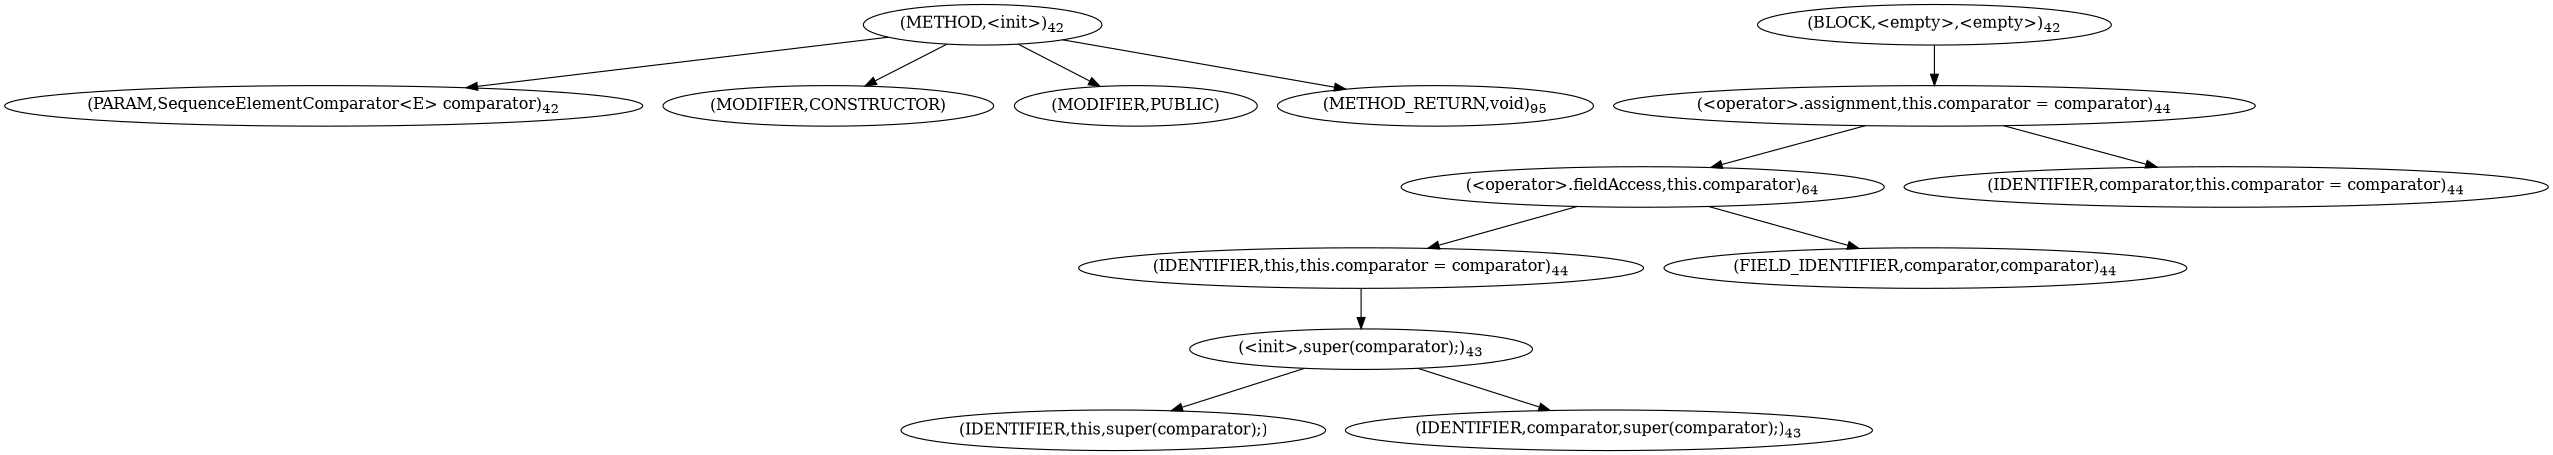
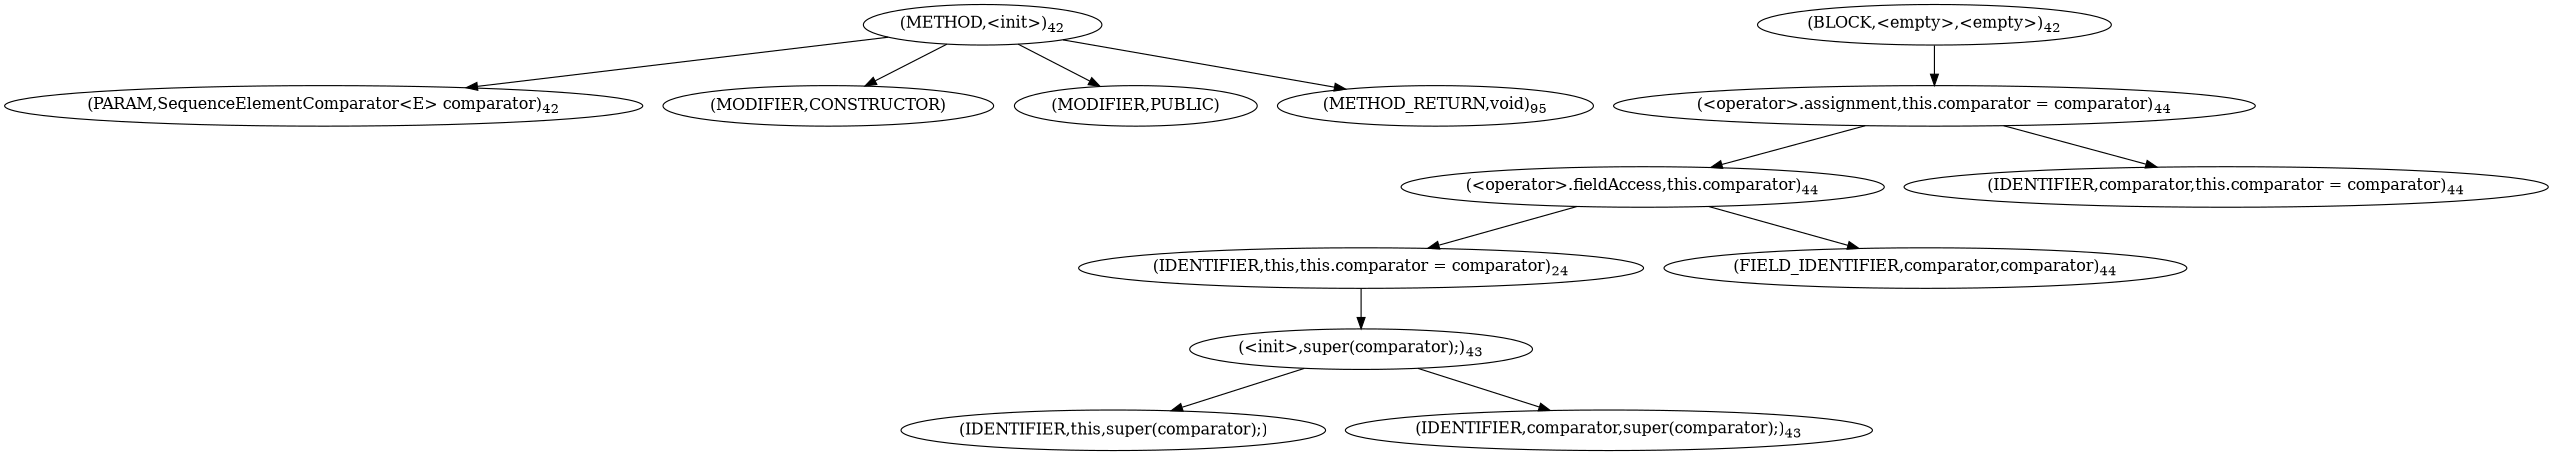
node "(<operator>.fieldAccess,this.comparator)": text "64" -> "44"
node "(IDENTIFIER,this,this.comparator = comparator)": text "44" -> "24"
